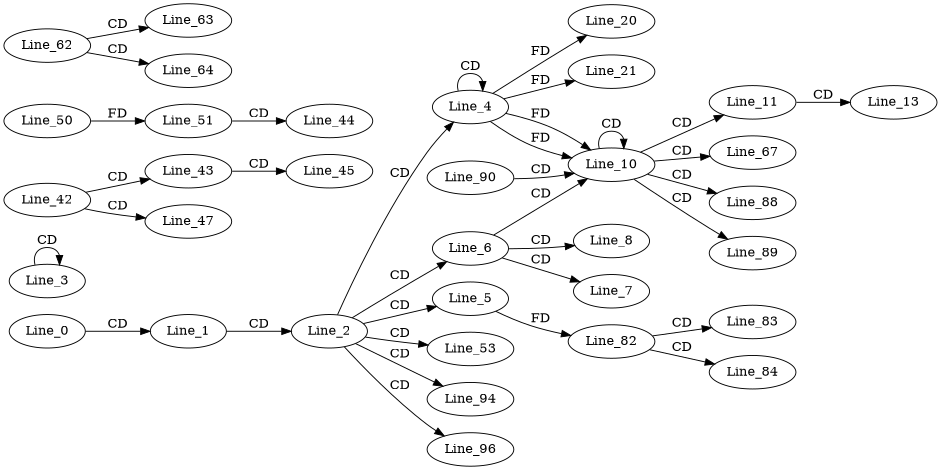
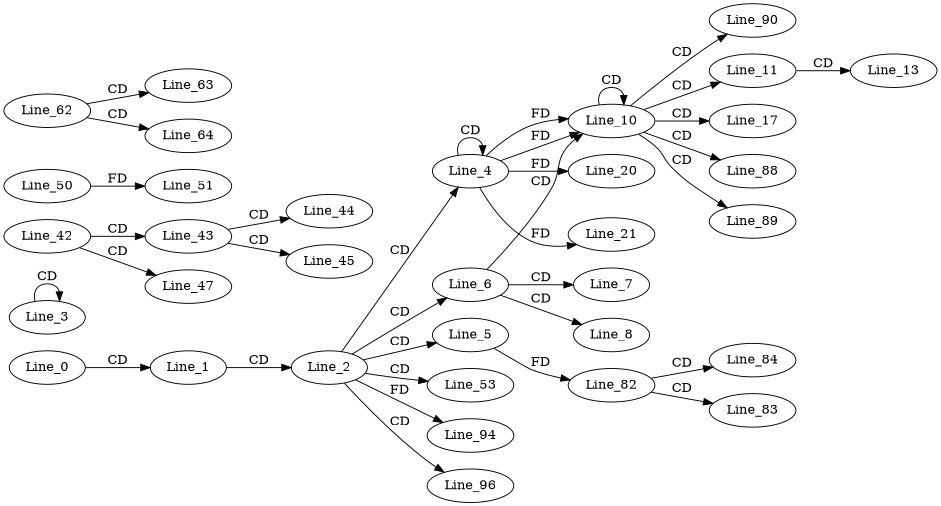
edge "Line_51" -> "Line_44": now "Line_43" -> "Line_44"
node "Line_67": label "Line_67" -> "Line_17"
edge "Line_90" -> "Line_10": reversed
edge "Line_2" -> "Line_94": label "CD" -> "FD"
